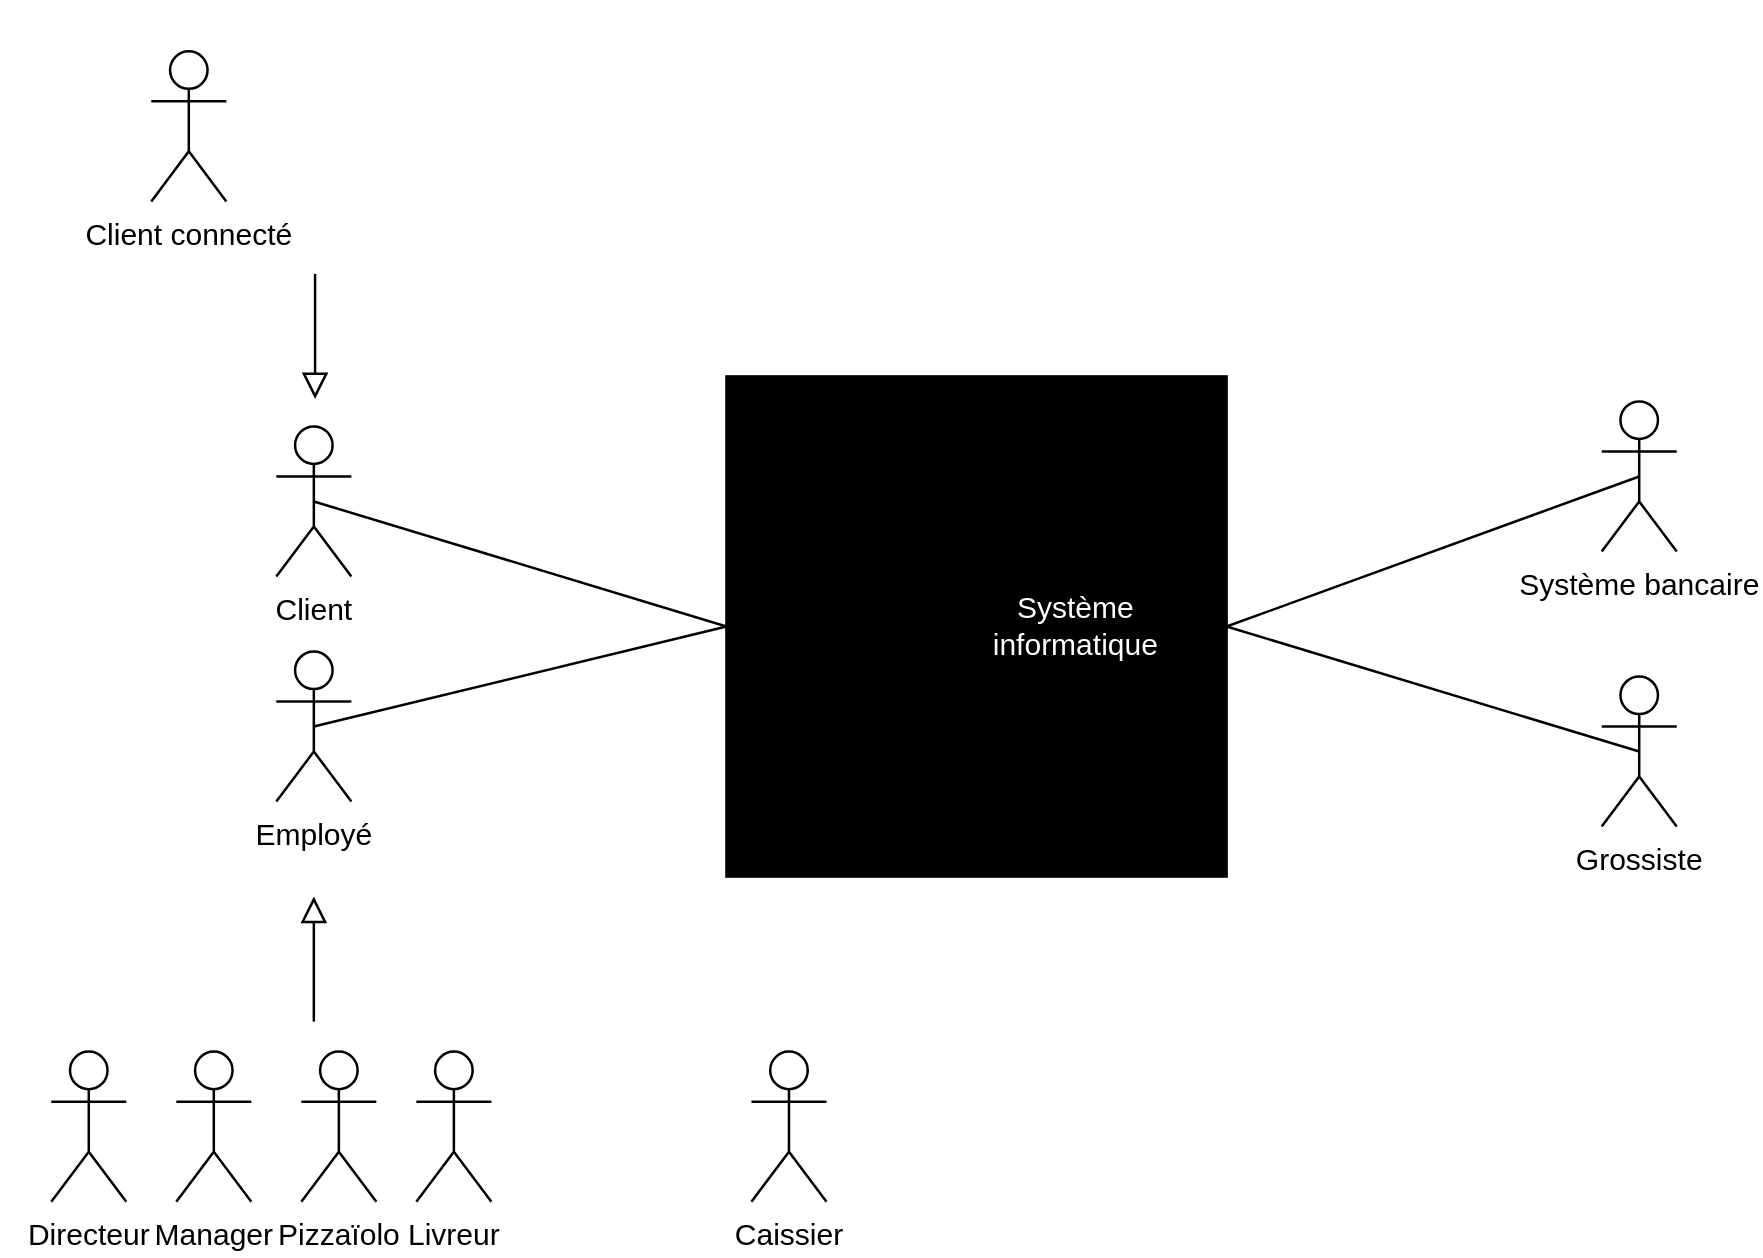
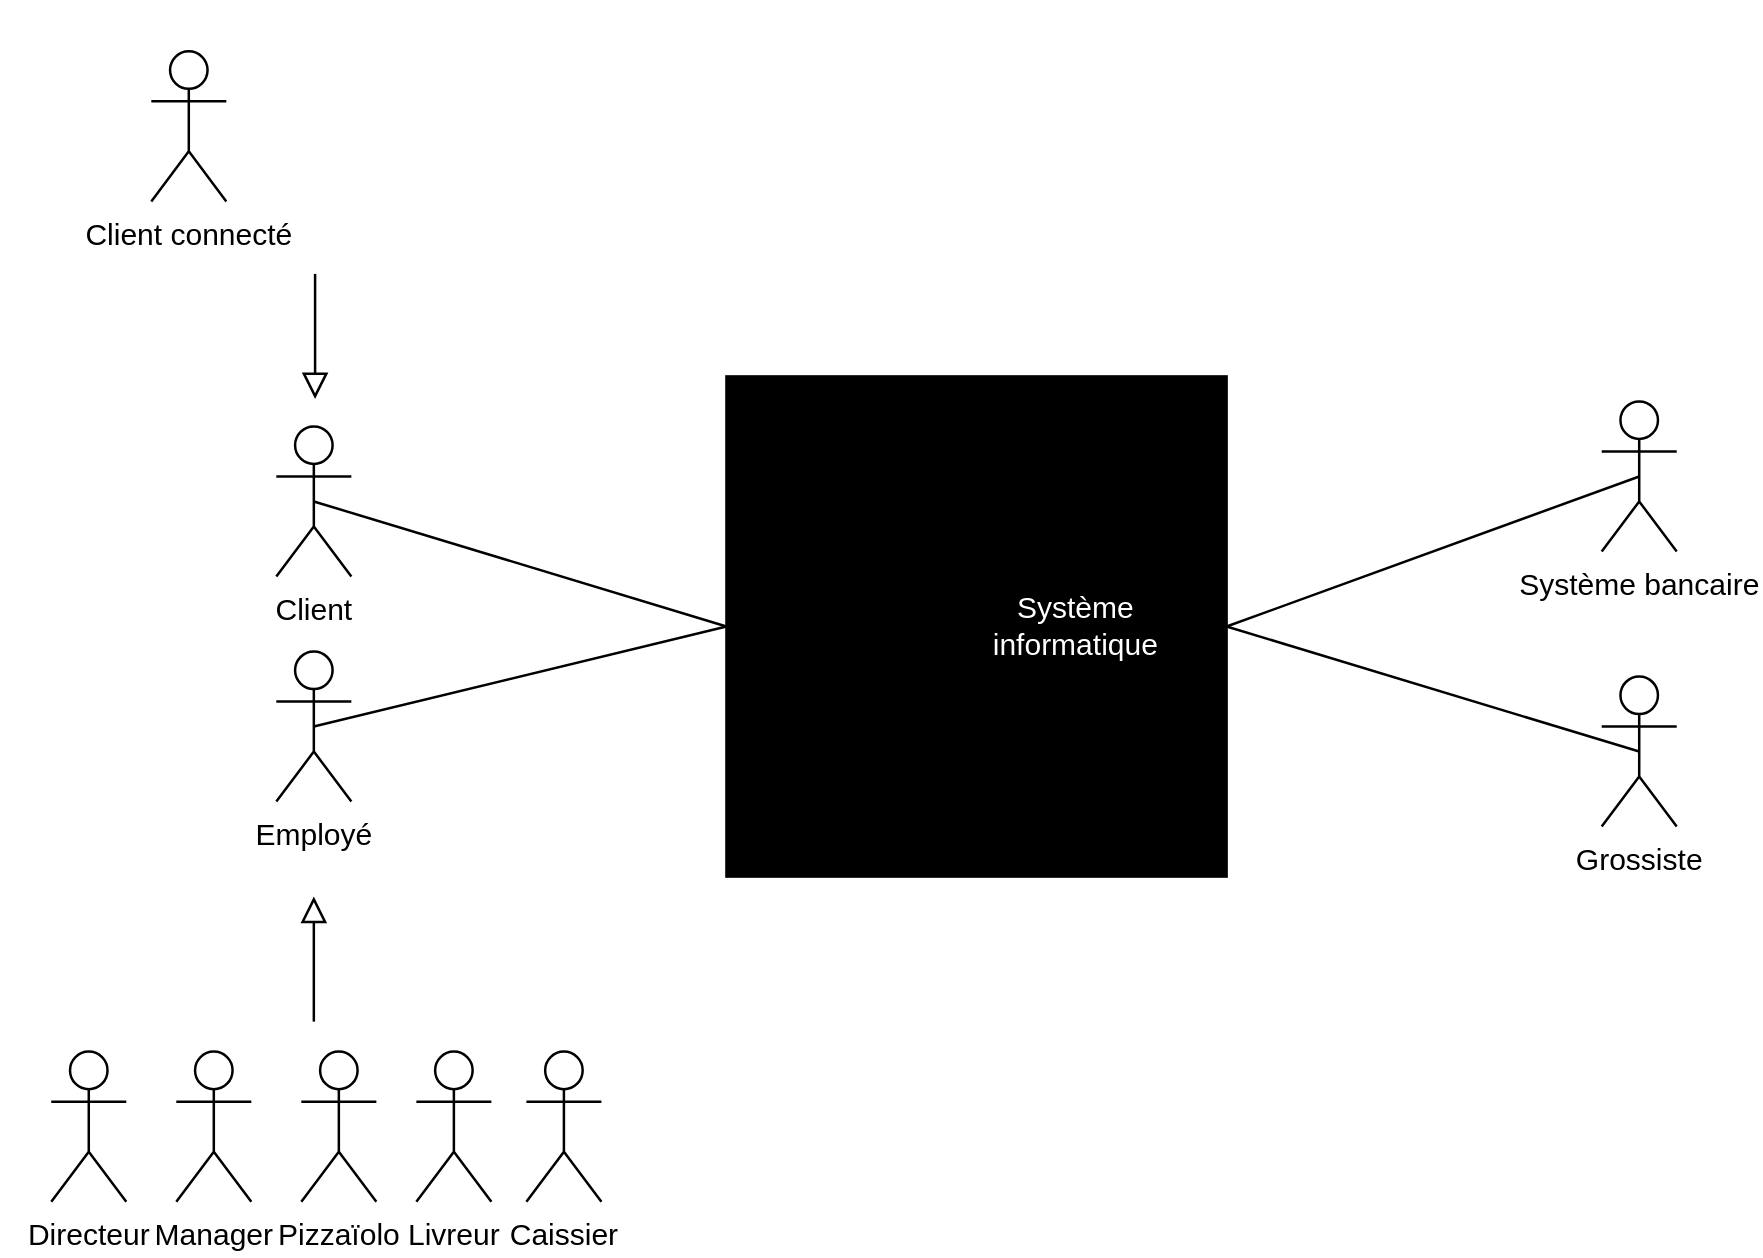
node "Caissier": moved (789, 1126) -> (564, 1126)
